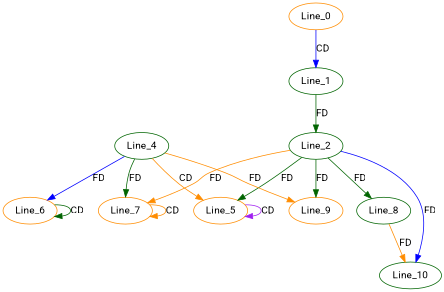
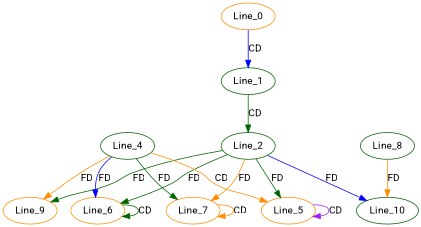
edge "Line_1" -> "Line_2": label "FD" -> "CD"
edge "Line_2" -> "Line_8": now "Line_2" -> "Line_6"
